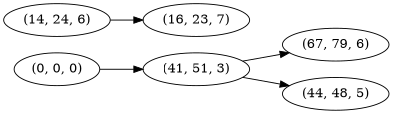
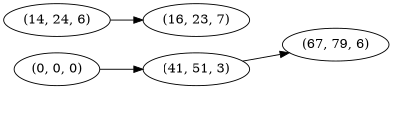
node "(44, 48, 5)": removed
